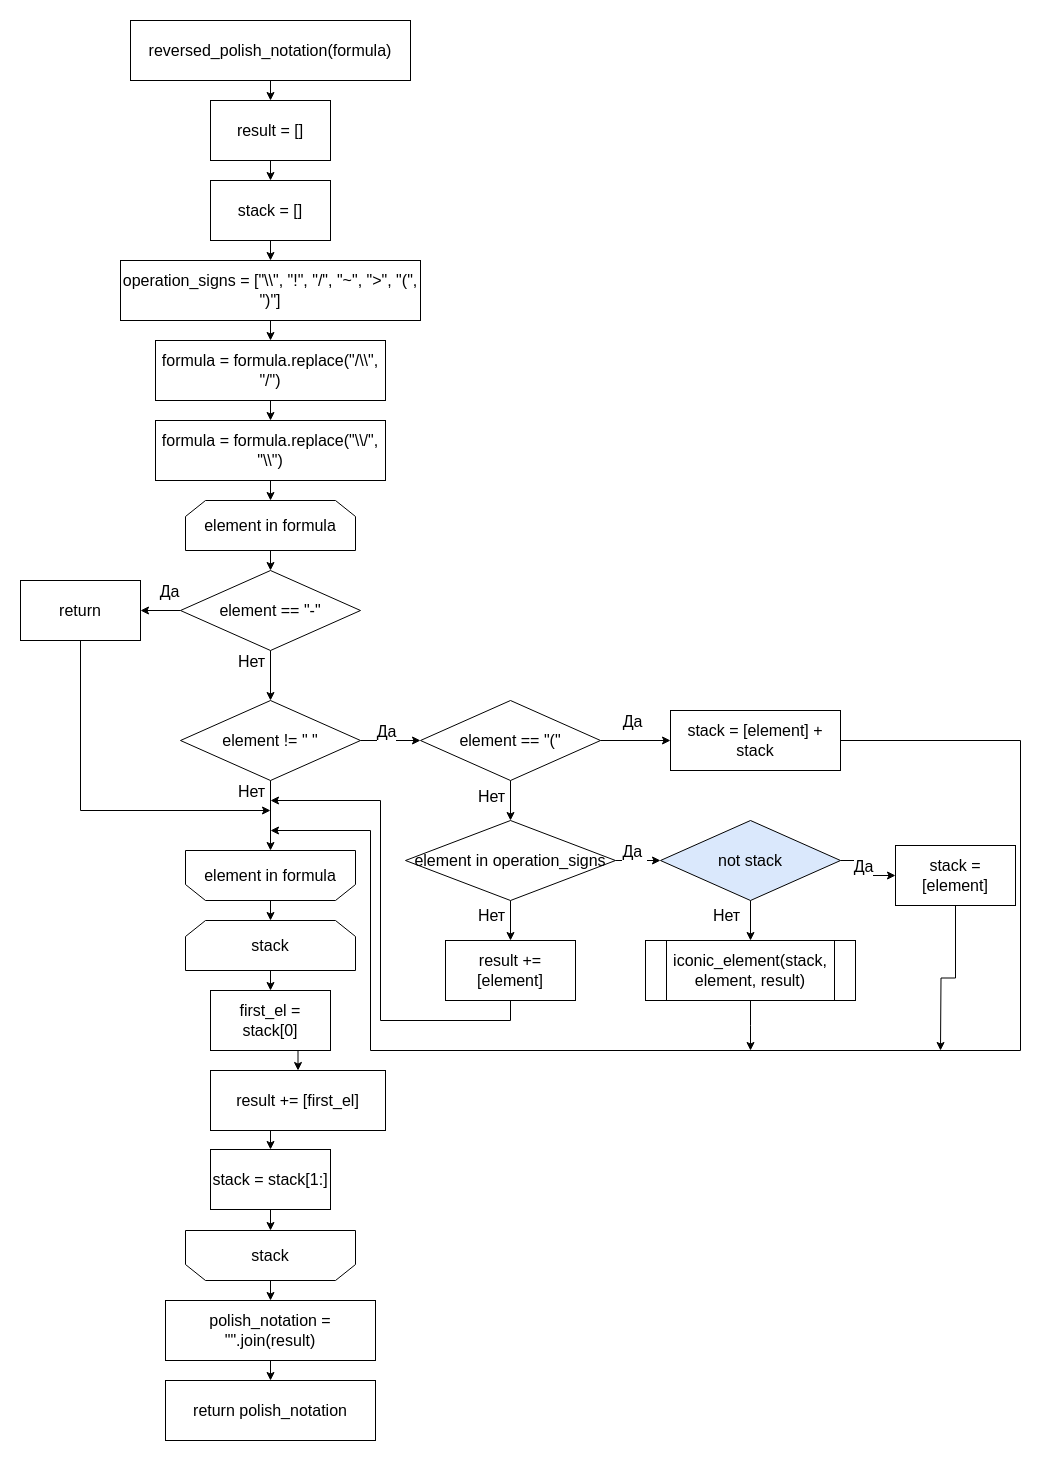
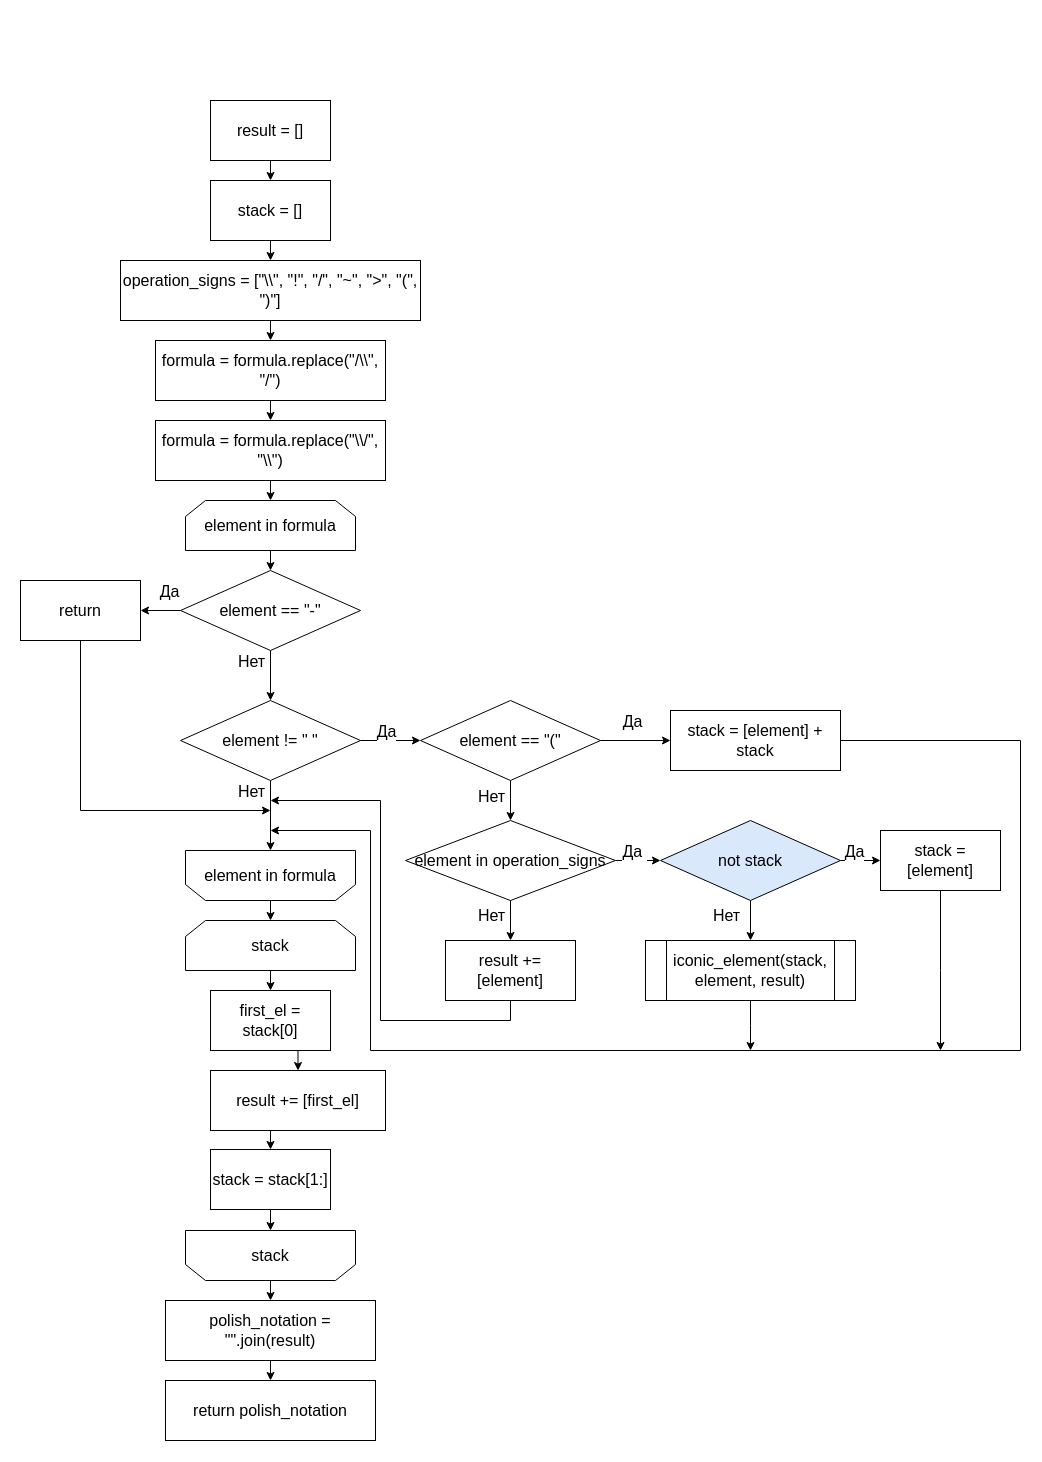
node "reversed_polish_notation(formula)": removed
edge "reversed_polish_notation(formula)" -> "result = []": removed
node "stack = [element]": moved (956, 876) -> (941, 861)
